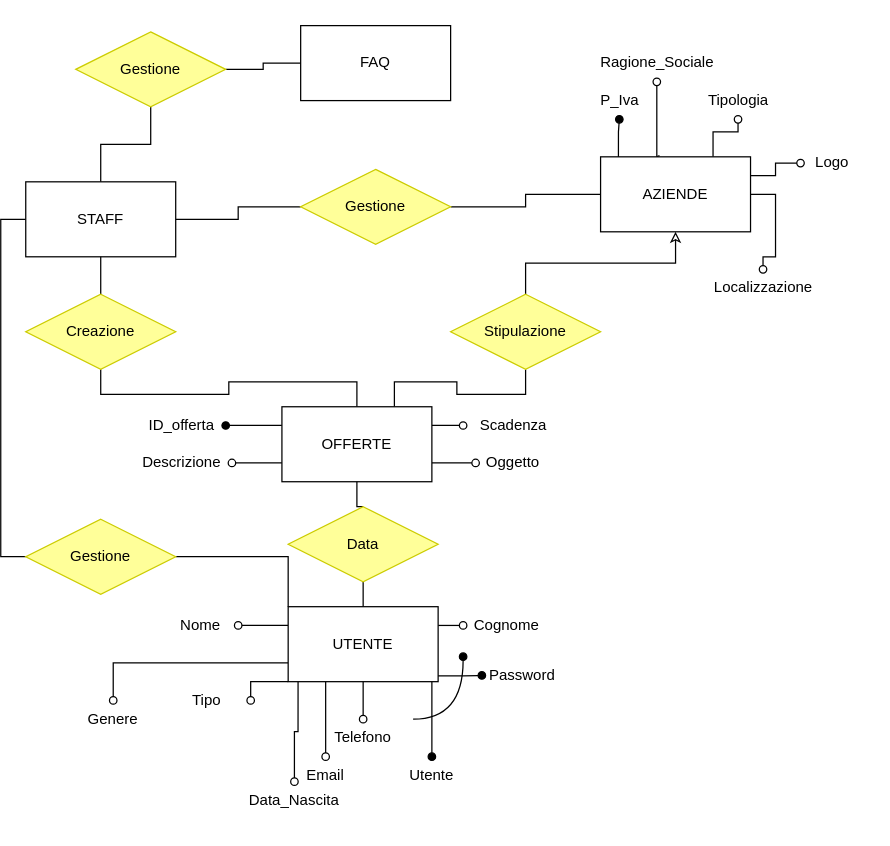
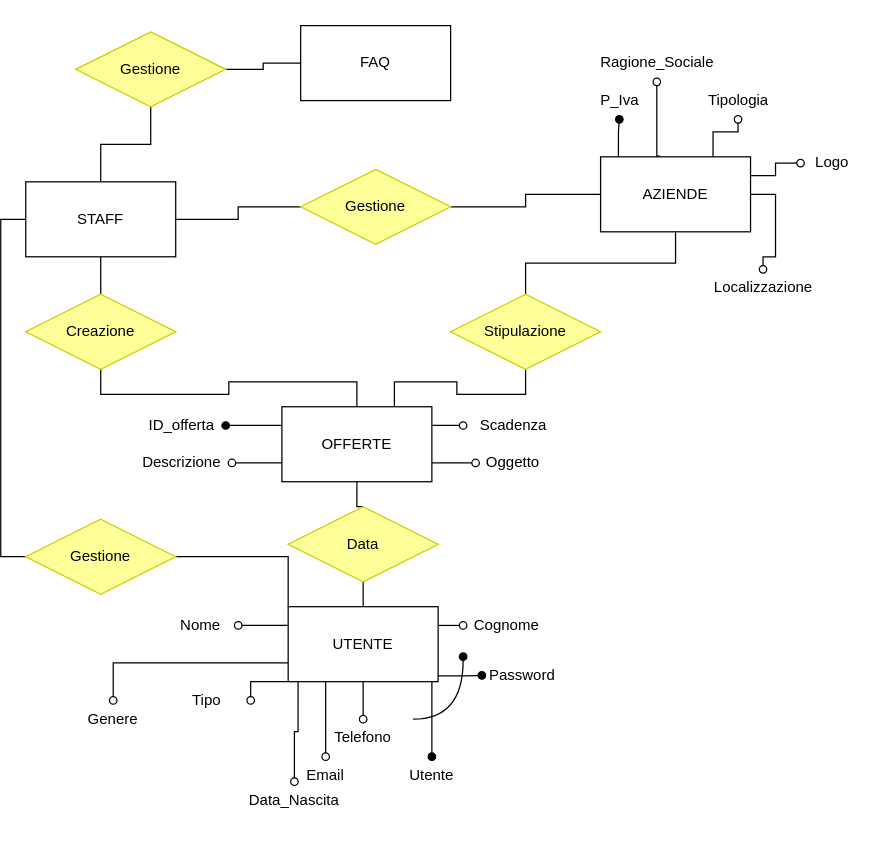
edge "Stipulazione" -> "AZIENDE": arrowhead classic -> none
